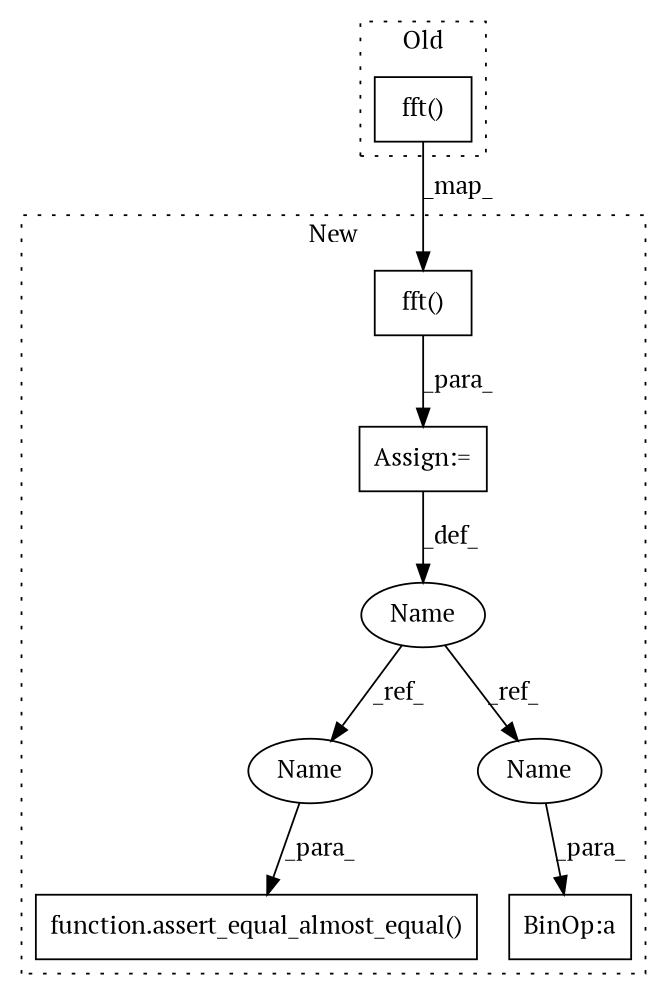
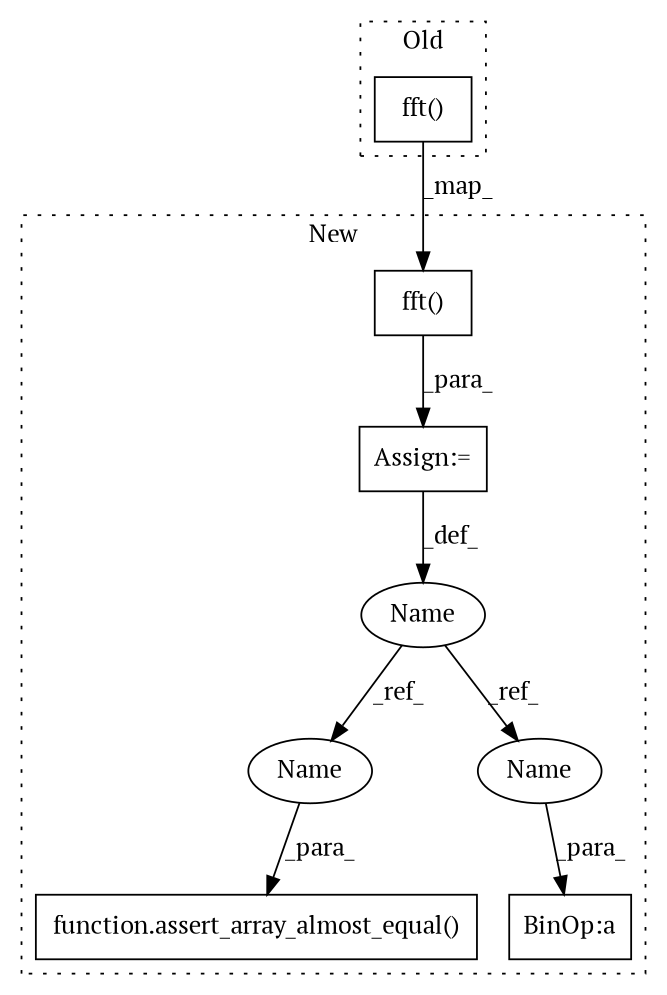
node "function.assert_equal_almost_equal()": label "function.assert_equal_almost_equal()" -> "function.assert_array_almost_equal()"
